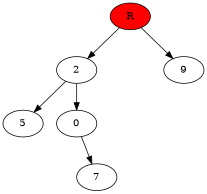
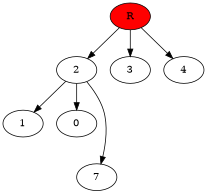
node "3": added
node "9": label "9" -> "4"
node "5": label "5" -> "1"
edge "0" -> "7": now "2" -> "7"
